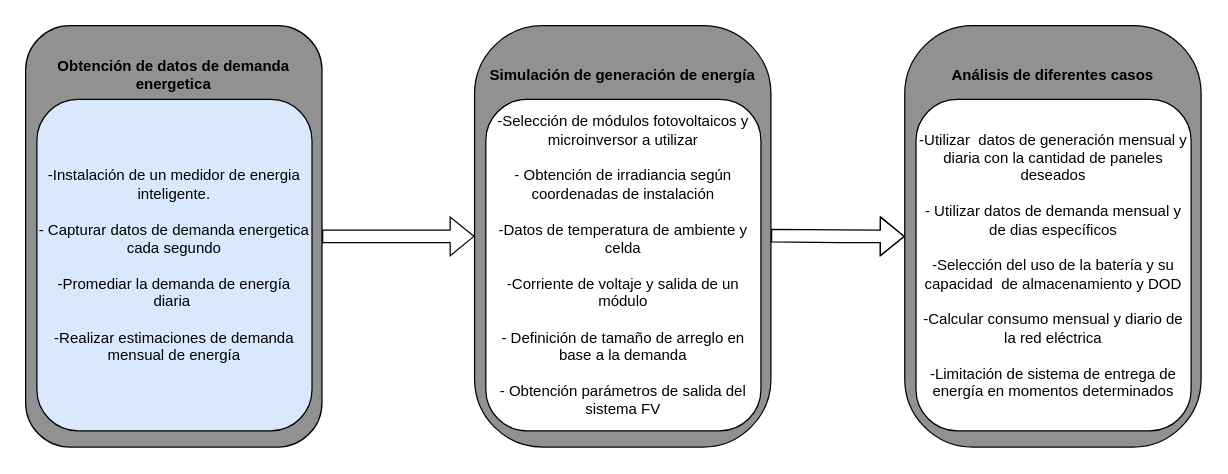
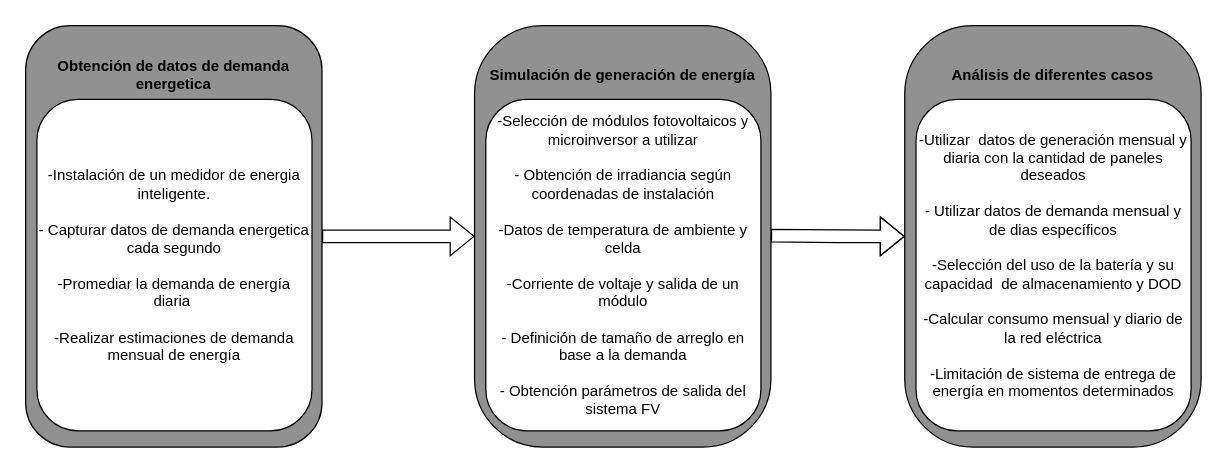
node "-Instalación de un medidor de energia inteligente.- Capturar datos de demanda energetica cada segundo-Promediar la demanda de energía diaria -Realizar estimaciones de demanda mensual de energía": fillcolor #dae8fc -> #ffffff
